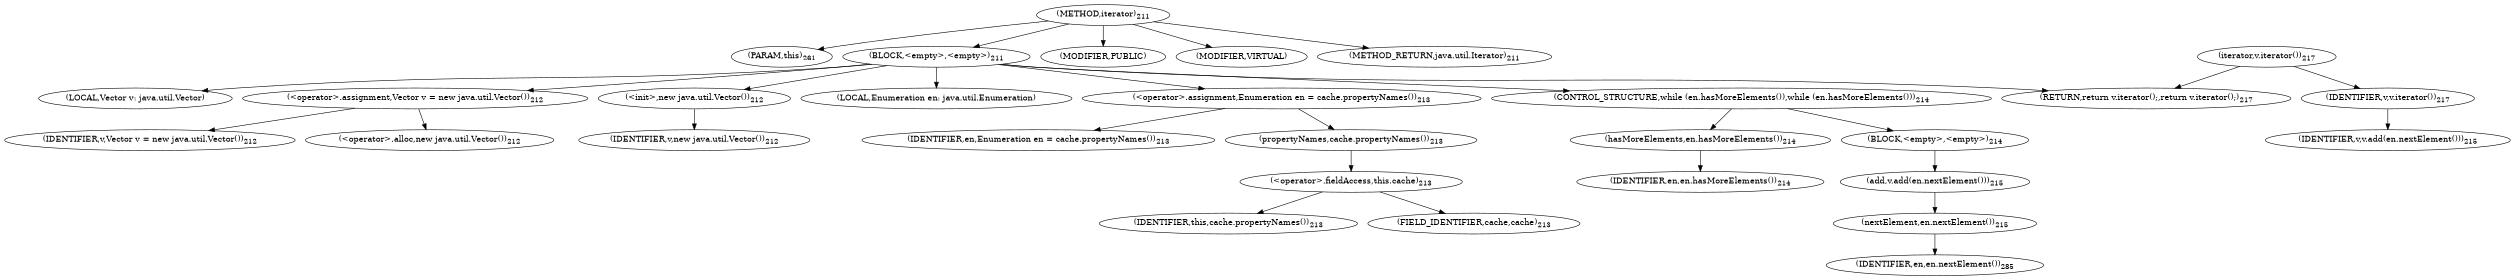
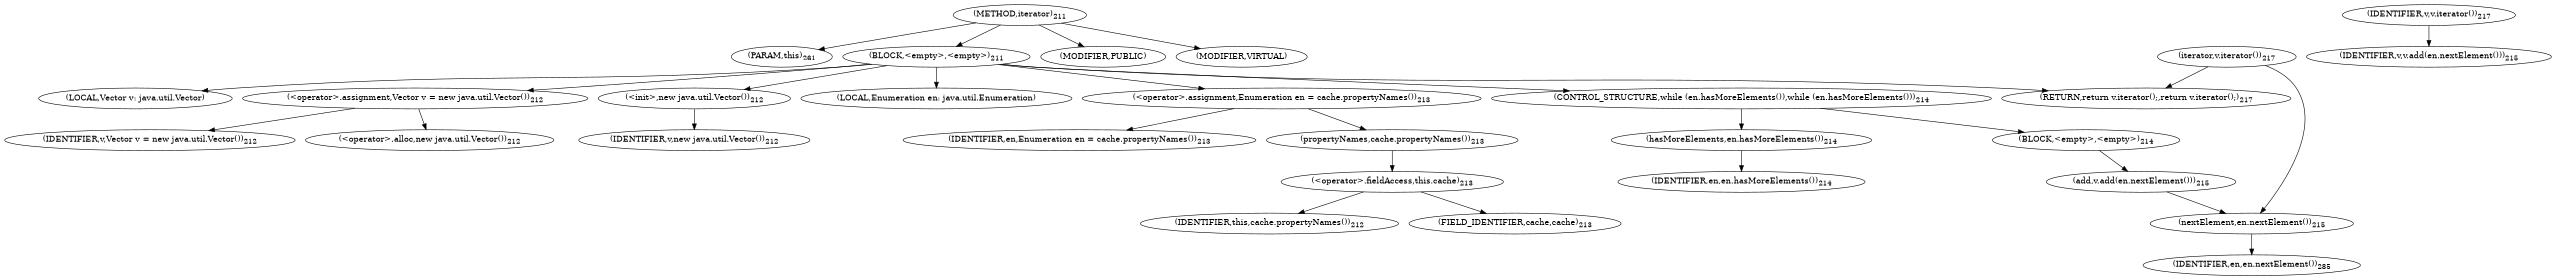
node "(METHOD_RETURN,java.util.Iterator)": removed
edge "(iterator,v.iterator())" -> "(IDENTIFIER,v,v.iterator())": now "(iterator,v.iterator())" -> "(nextElement,en.nextElement())"
node "(IDENTIFIER,this,cache.propertyNames())": text "213" -> "212"
